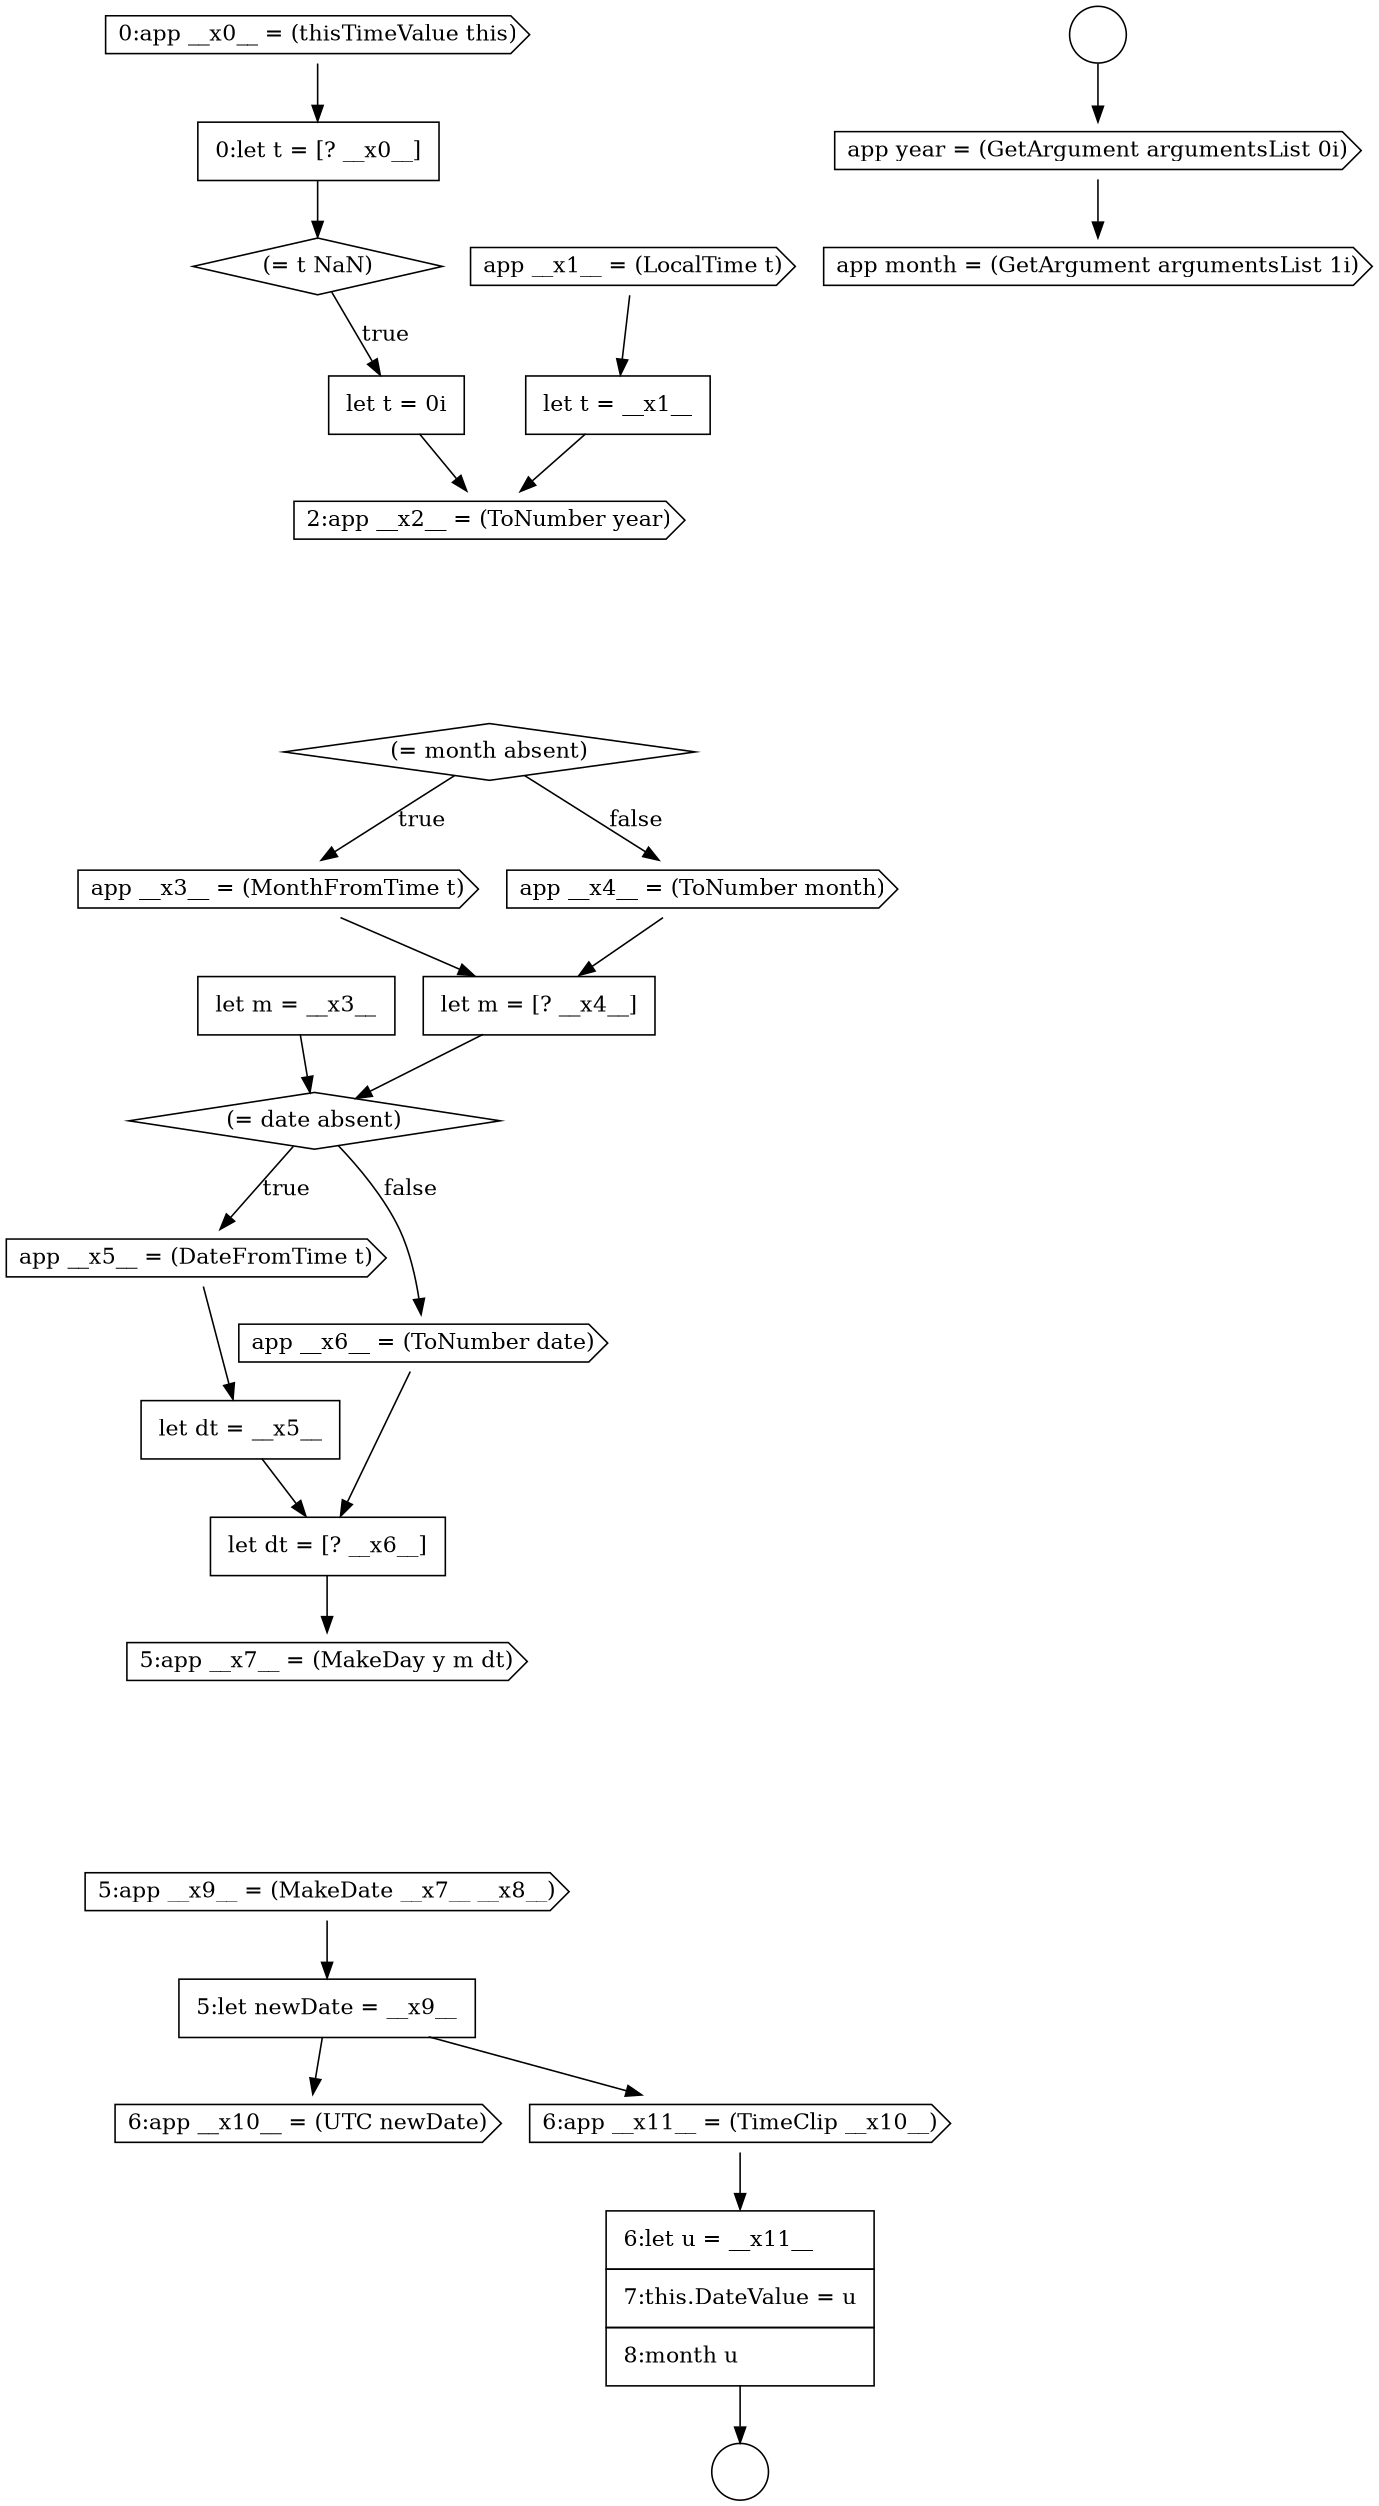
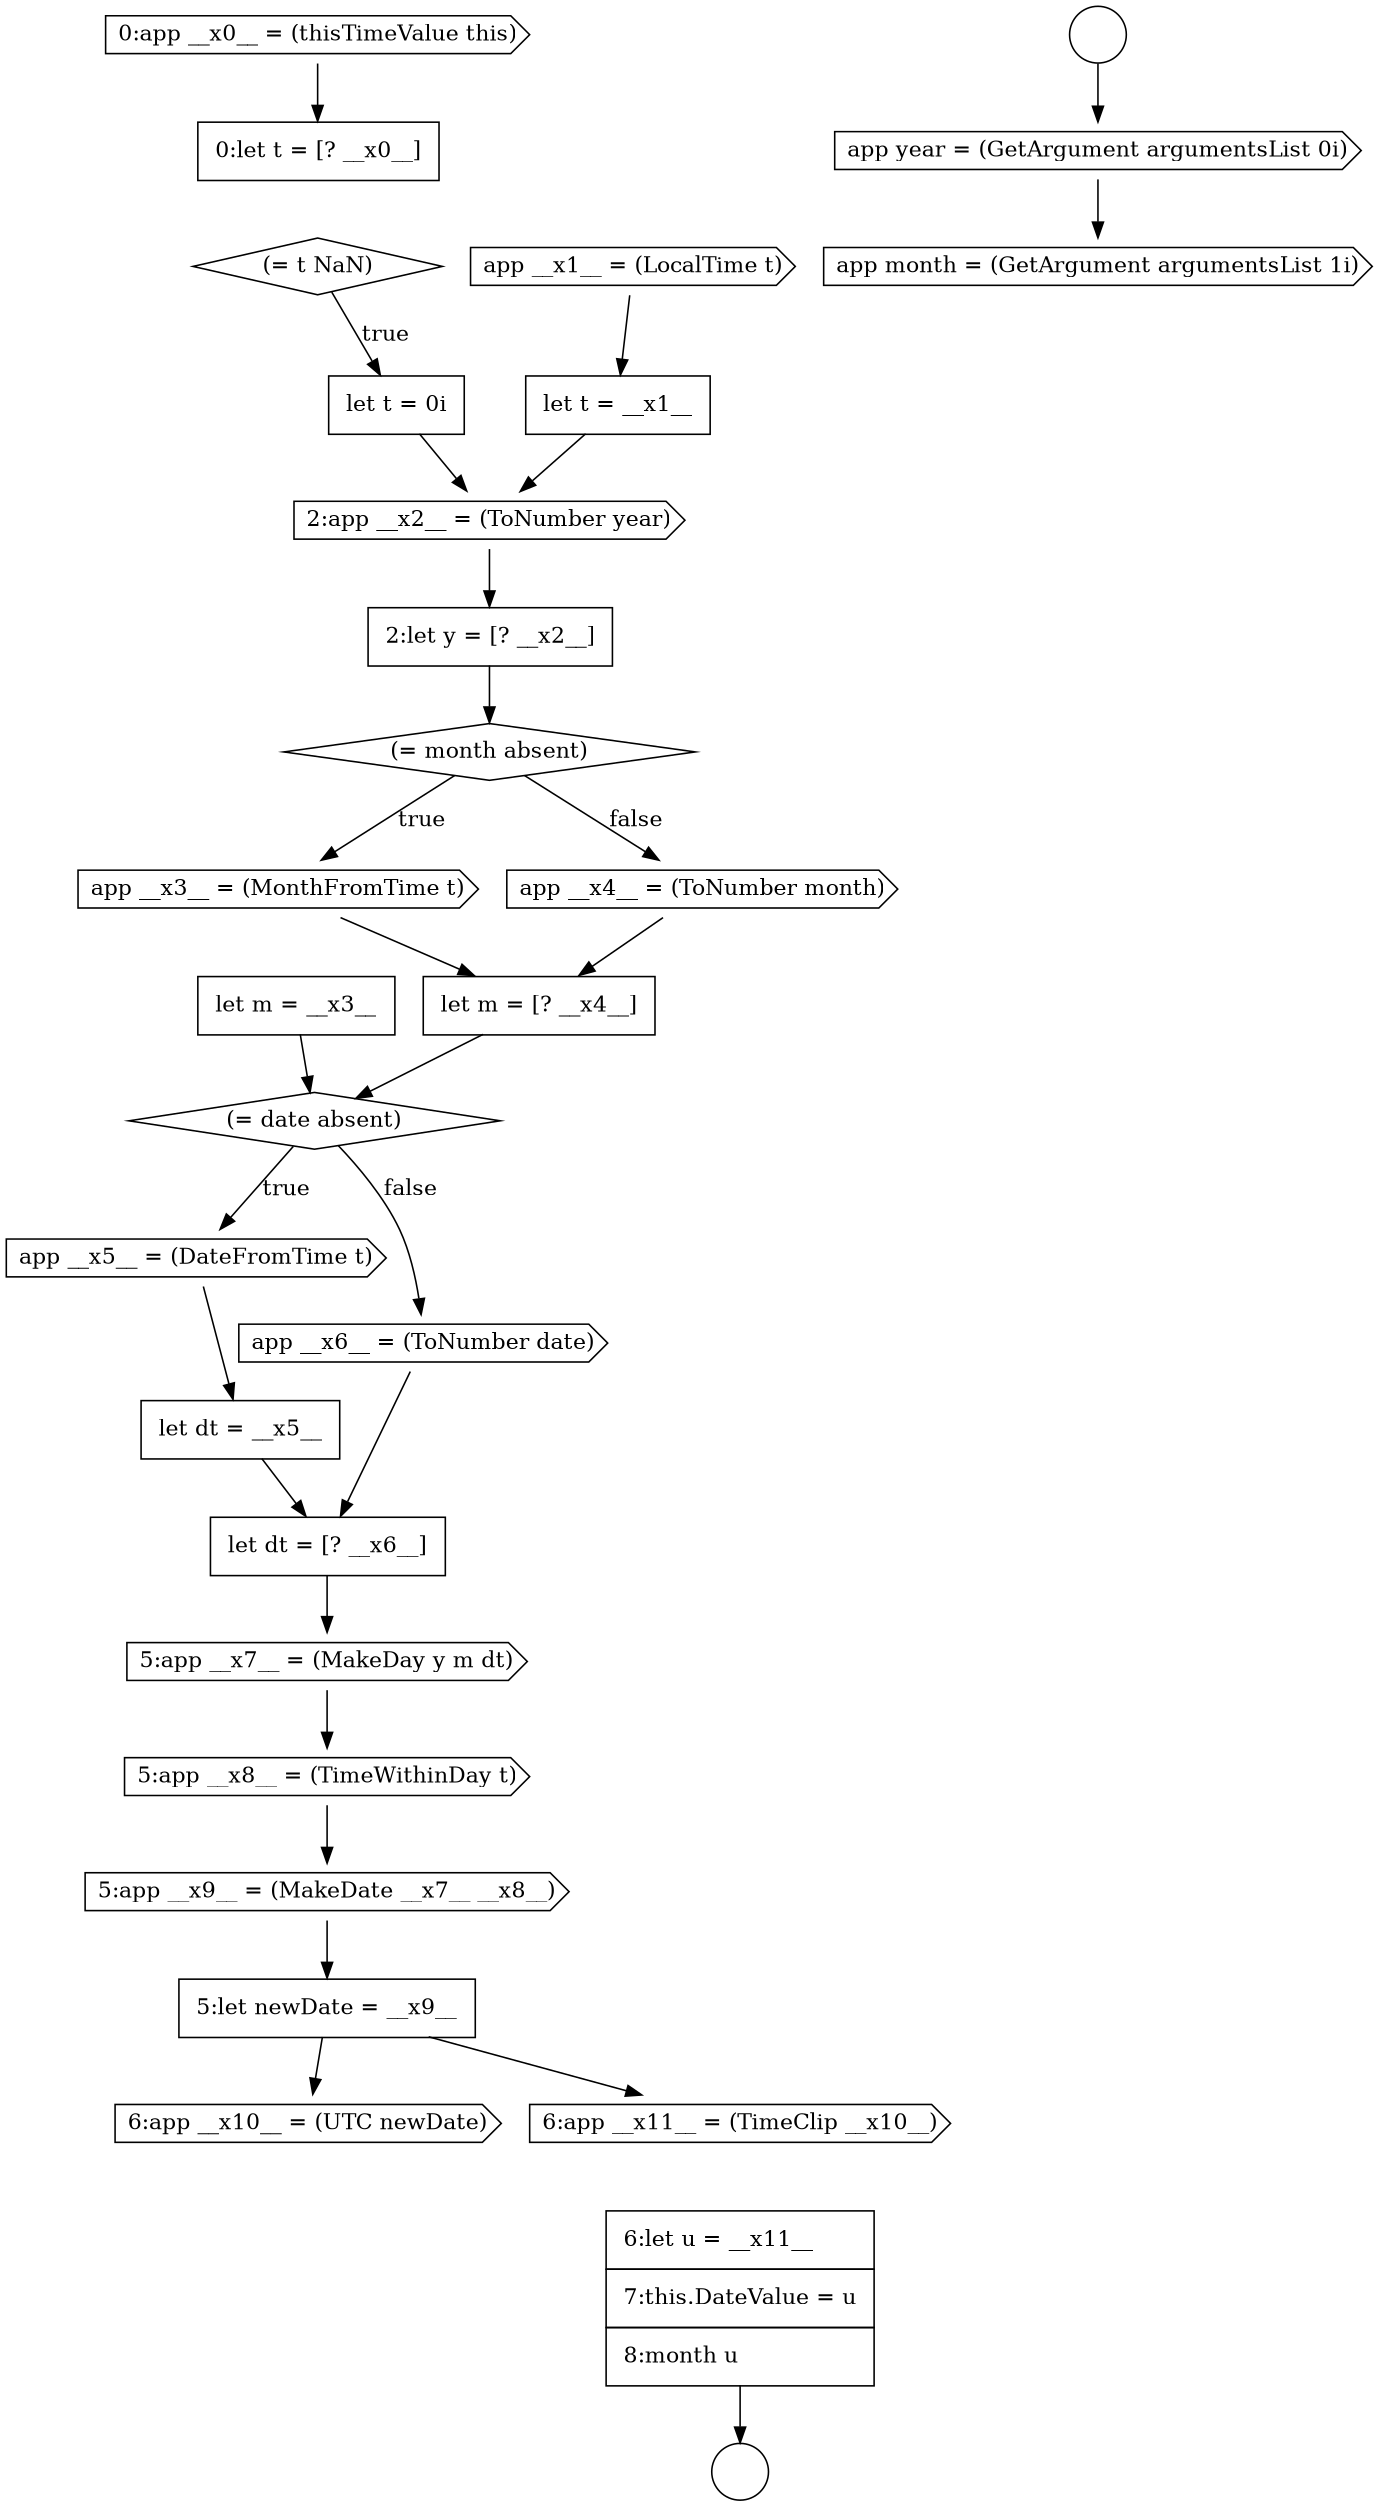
edge "0:let t = [? __x0__]" -> "(= t NaN)": removed
node "2:let y = [? __x2__]": added
node "5:app __x8__ = (TimeWithinDay t)": added
edge "6:app __x11__ = (TimeClip __x10__)" -> "6:let u = __x11__": removed
